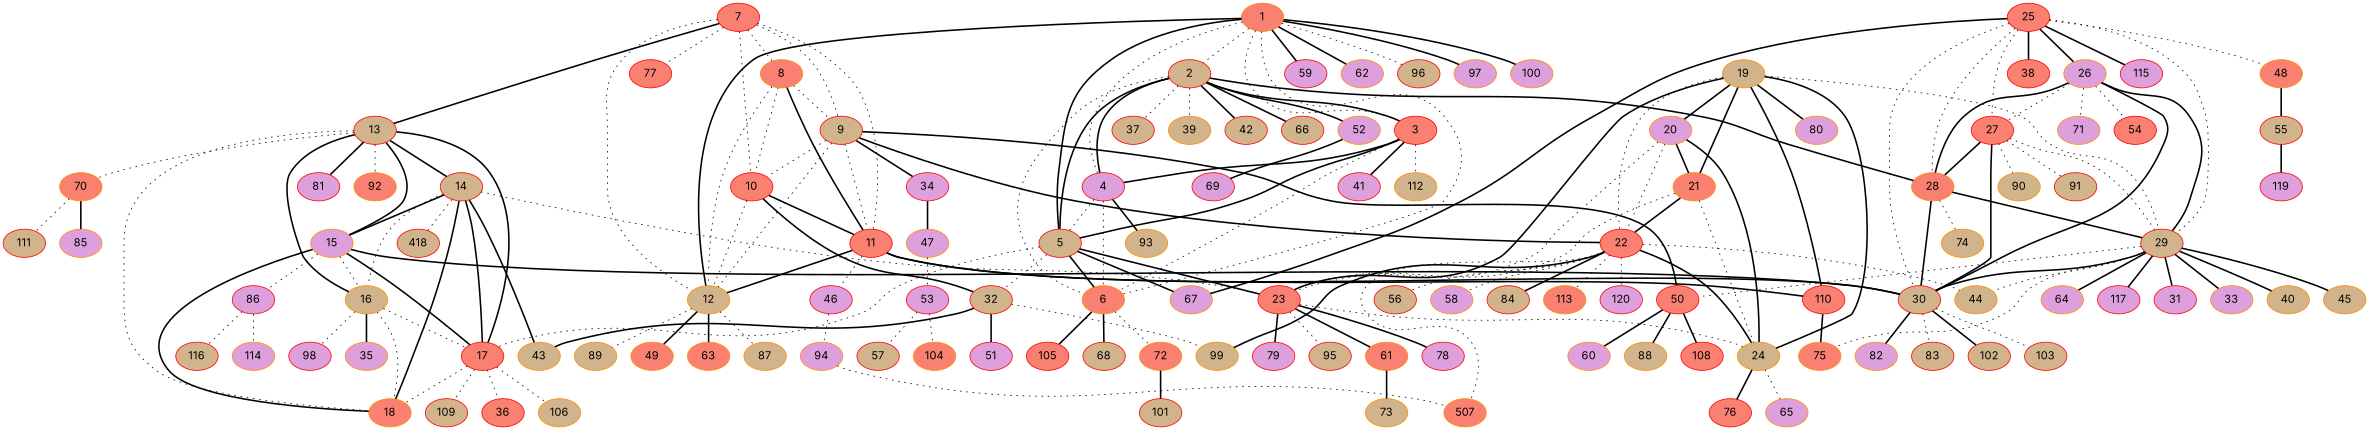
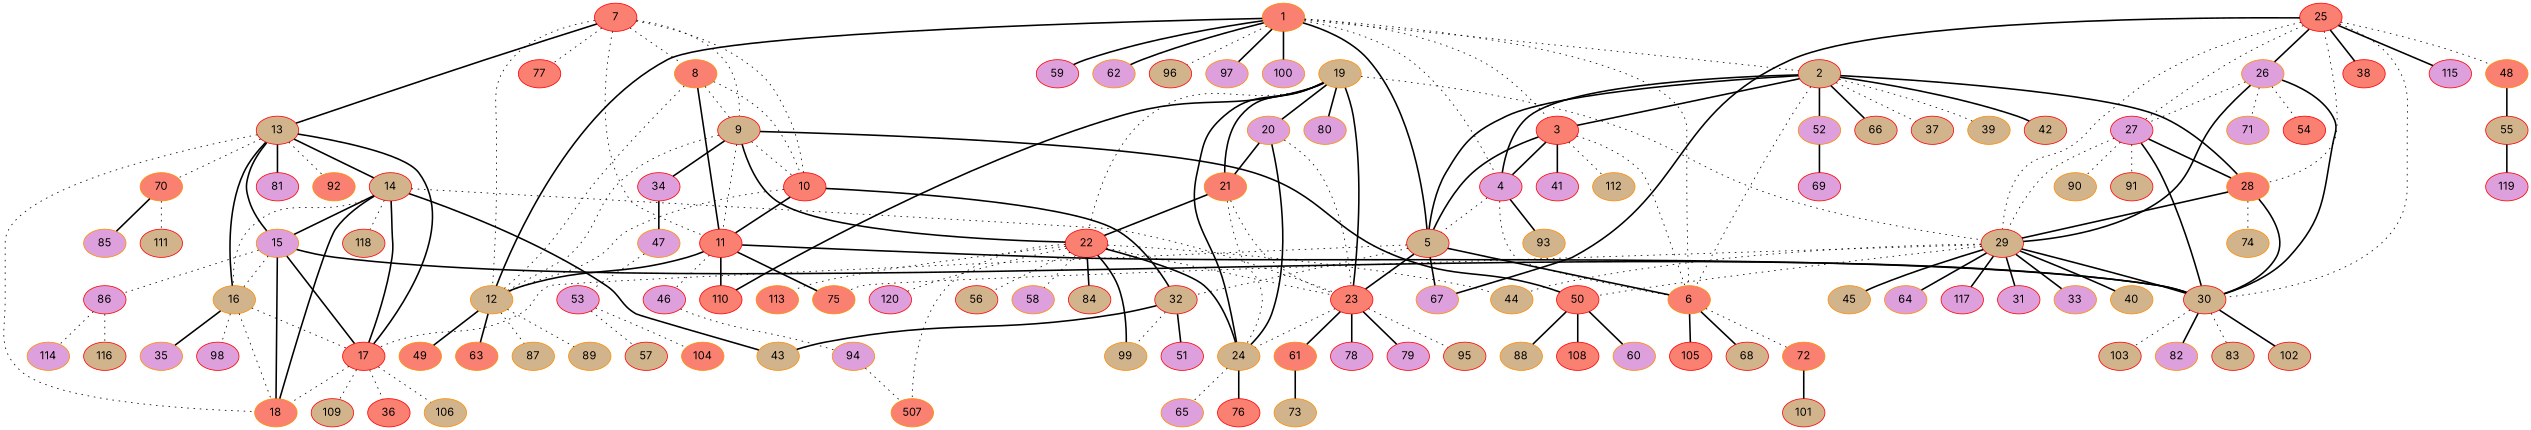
edge "26" -- "28": removed
node "27": fillcolor salmon -> plum
edge "20" -- "22": removed
node "418": label "418" -> "118"
edge "110" -- "75": now "11" -- "75"
